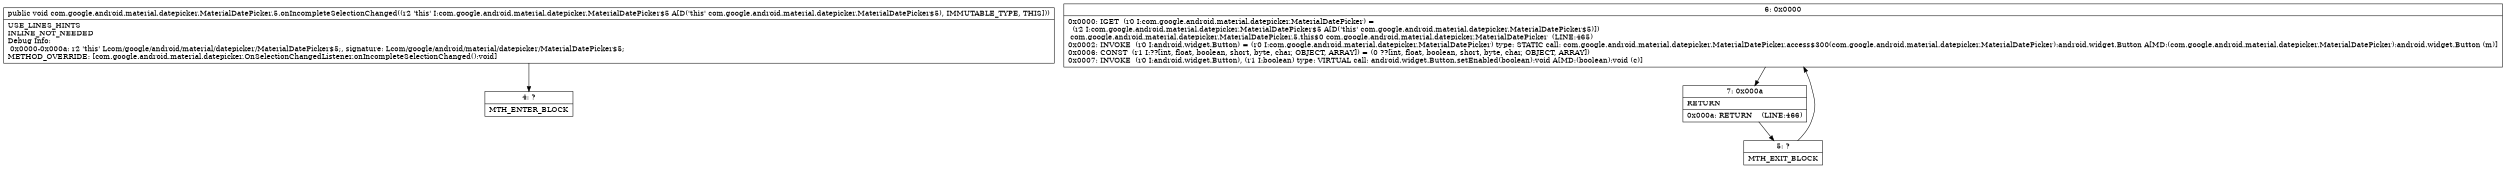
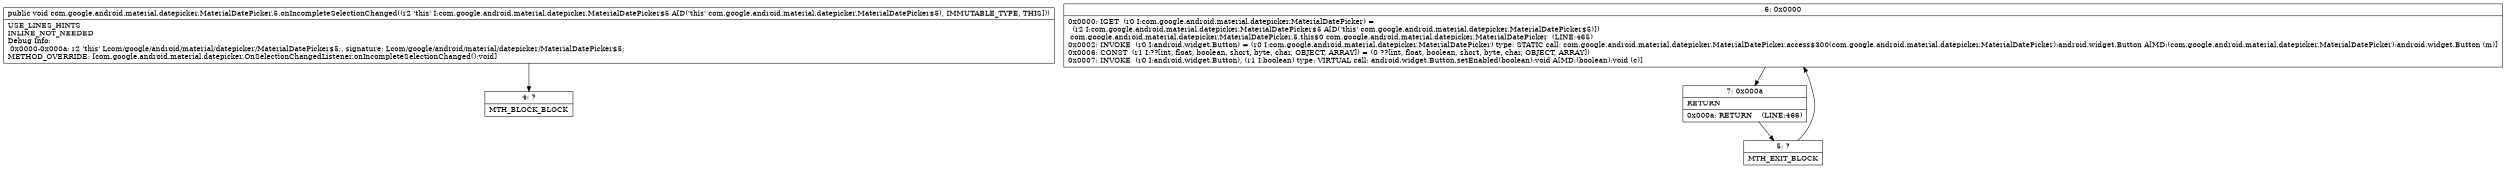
node "4: ?": text "MTH_ENTER_BLOCK" -> "MTH_BLOCK_BLOCK"
